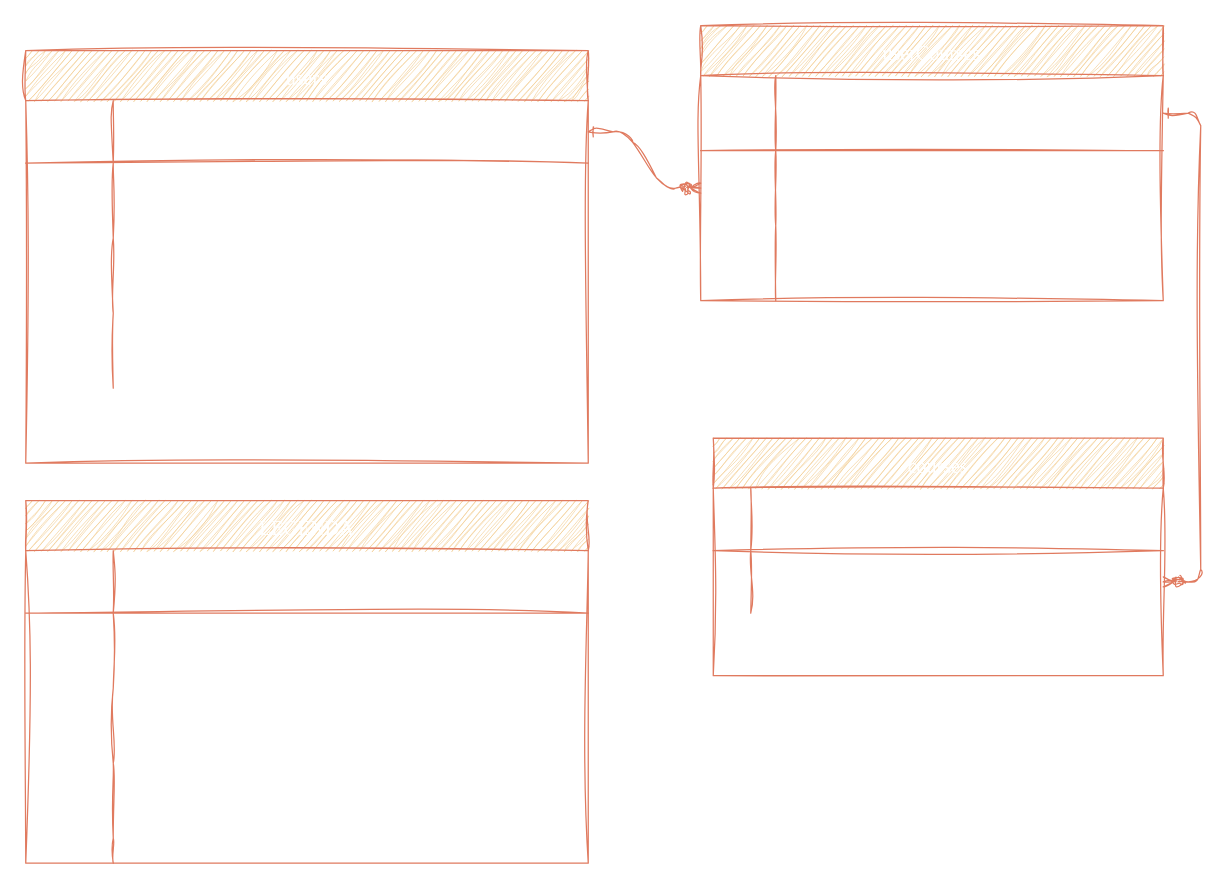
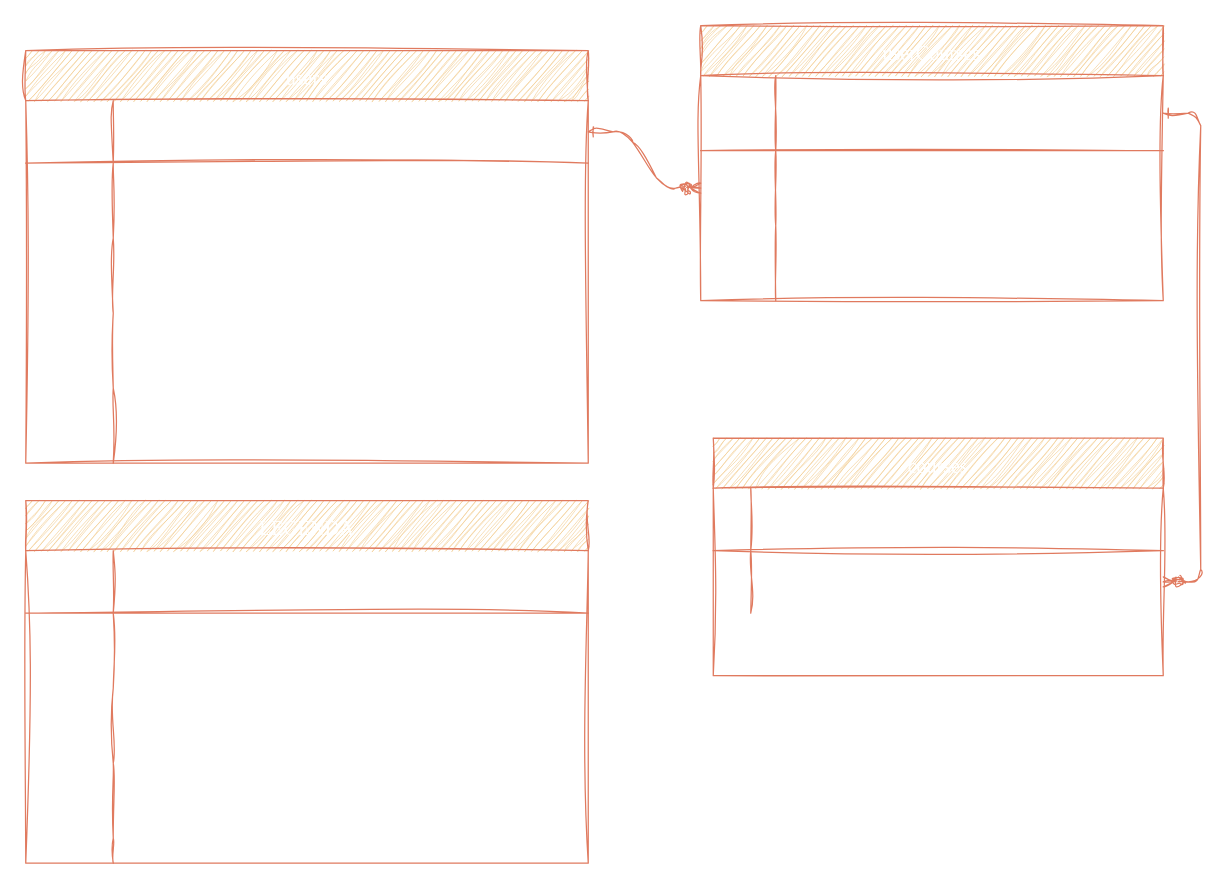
node "admin BOOLEAN DEFAULT false": added
